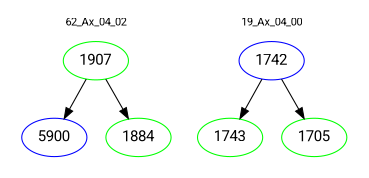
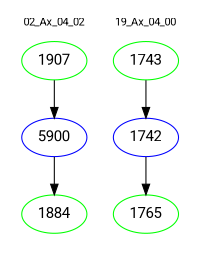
cluster "62_Ax_04_02": label "62_Ax_04_02" -> "02_Ax_04_02"
edge "1907" -> "1884": now "5900" -> "1884"
edge "1742" -> "1743": reversed
node "1705": label "1705" -> "1765"
